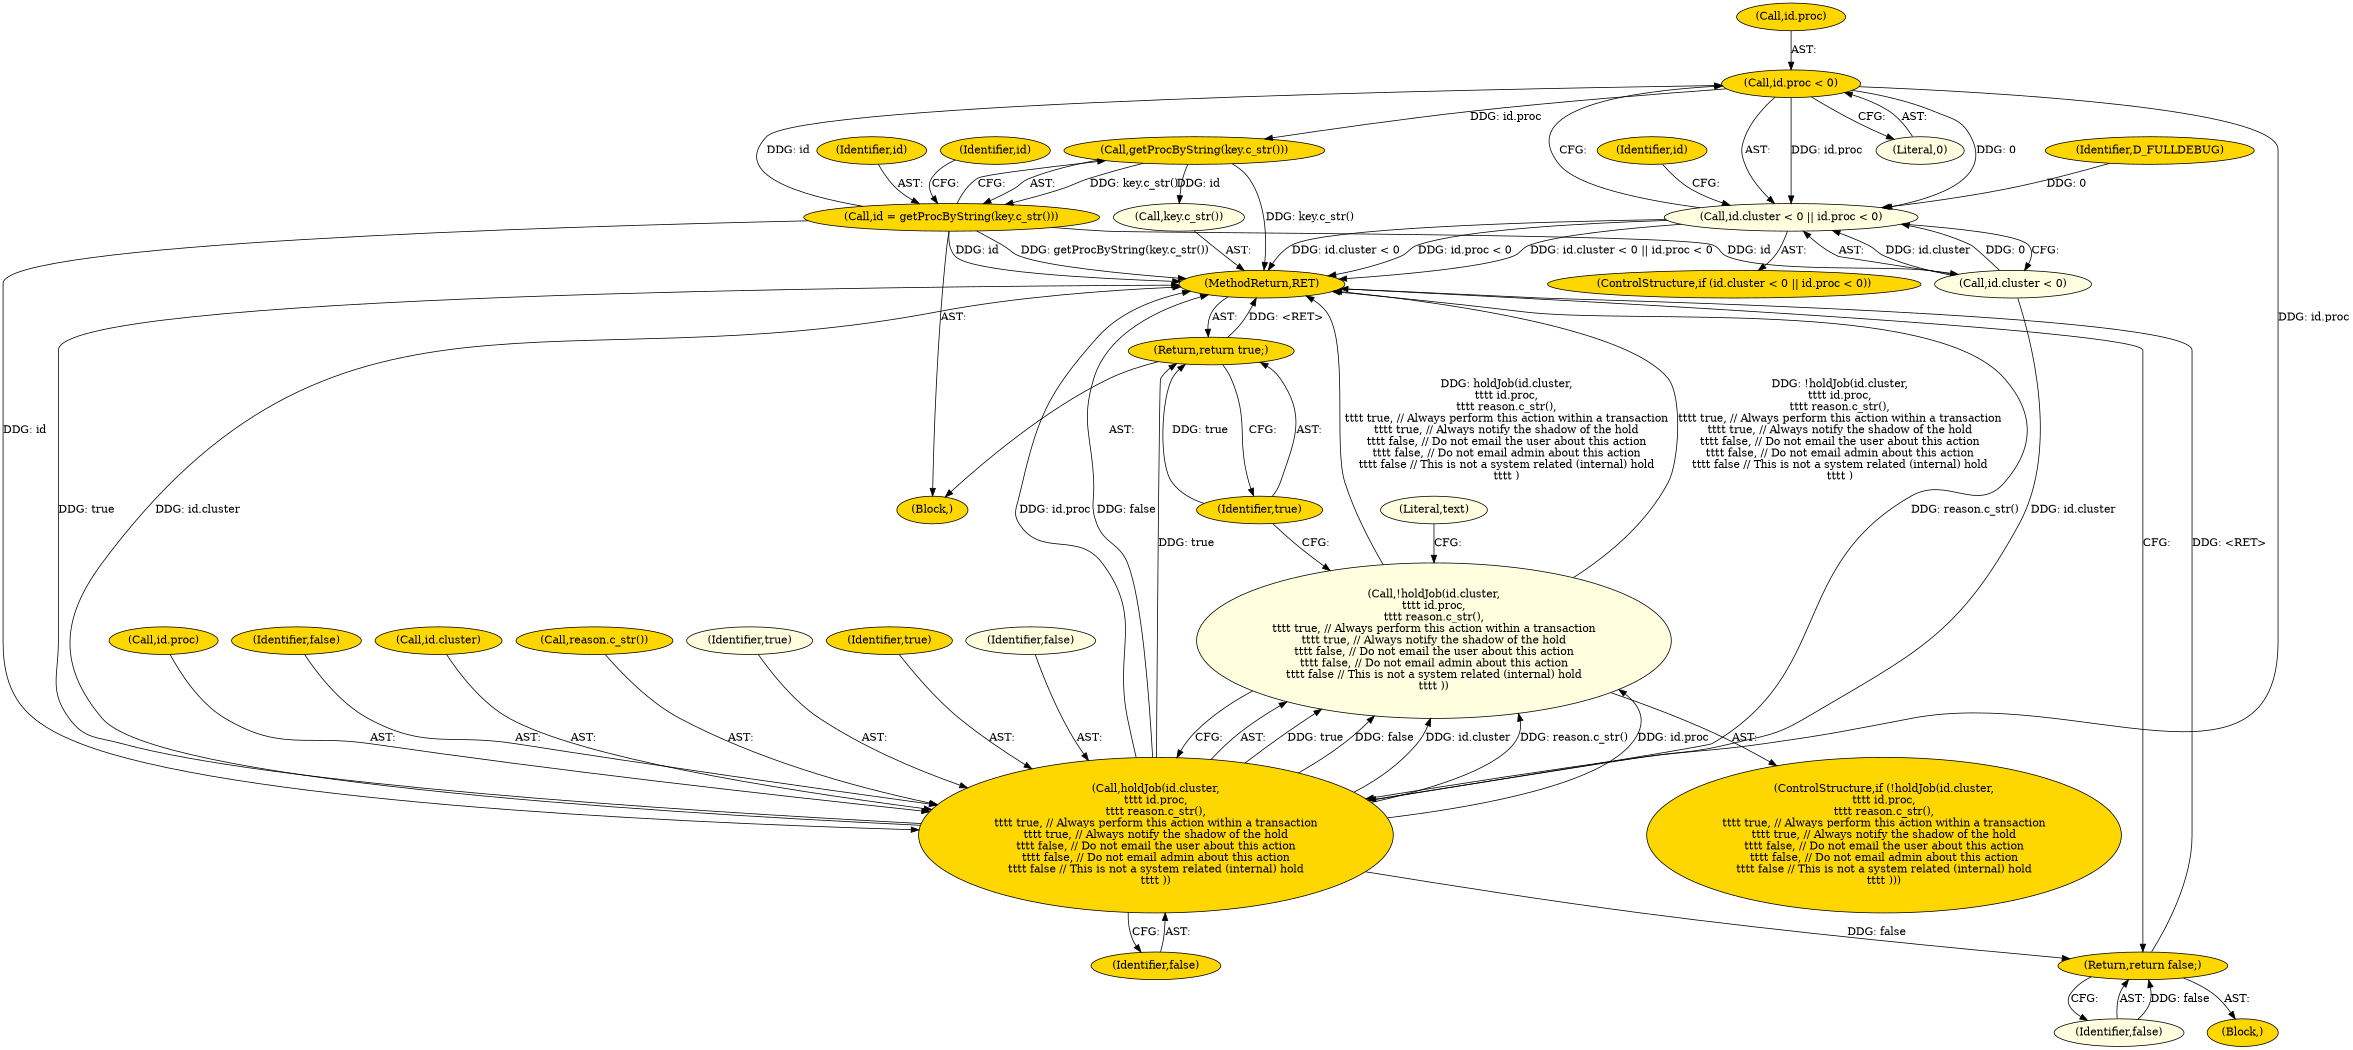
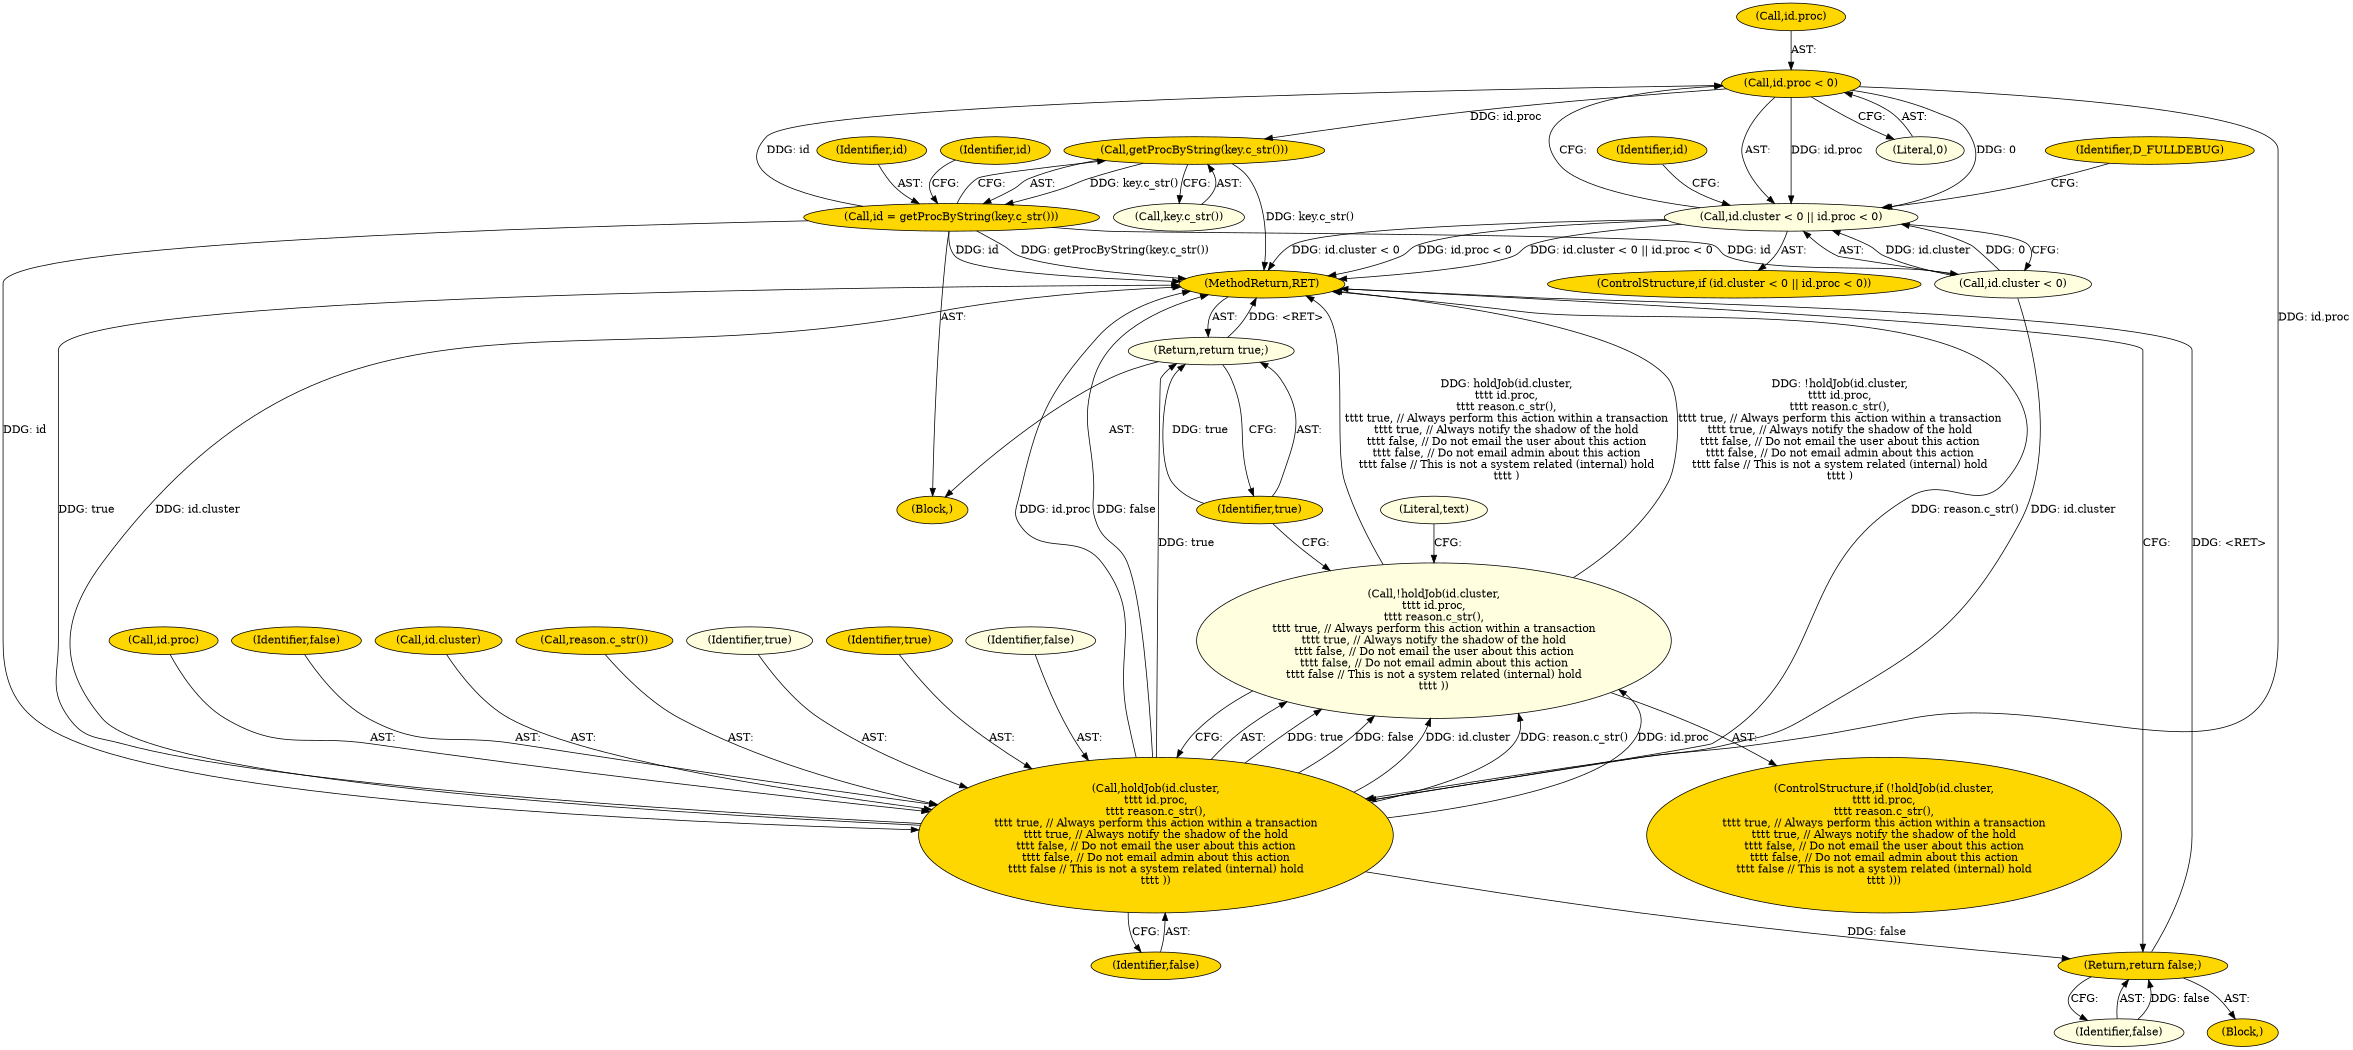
edge "(Call,getProcByString(key.c_str()))" -> "(Call,key.c_str())": label "DDG: id" -> "CFG: "
edge "(Identifier,D_FULLDEBUG)" -> "(Call,id.cluster < 0 || id.proc < 0)": label "DDG: 0" -> "CFG: "
edge "(Call,key.c_str())" -> "(MethodReturn,RET)": now "(Call,key.c_str())" -> "(Call,getProcByString(key.c_str()))"
node "(Return,return true;)": fillcolor gold -> lightyellow
